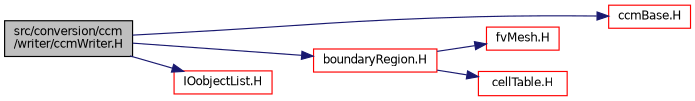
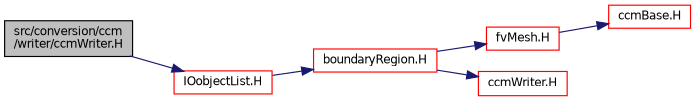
edge "src/conversion/ccm /writer/ccmWriter.H" -> "ccmBase.H": now "fvMesh.H" -> "ccmBase.H"
edge "src/conversion/ccm /writer/ccmWriter.H" -> "boundaryRegion.H": now "IOobjectList.H" -> "boundaryRegion.H"
node "cellTable.H": label "cellTable.H" -> "ccmWriter.H"
